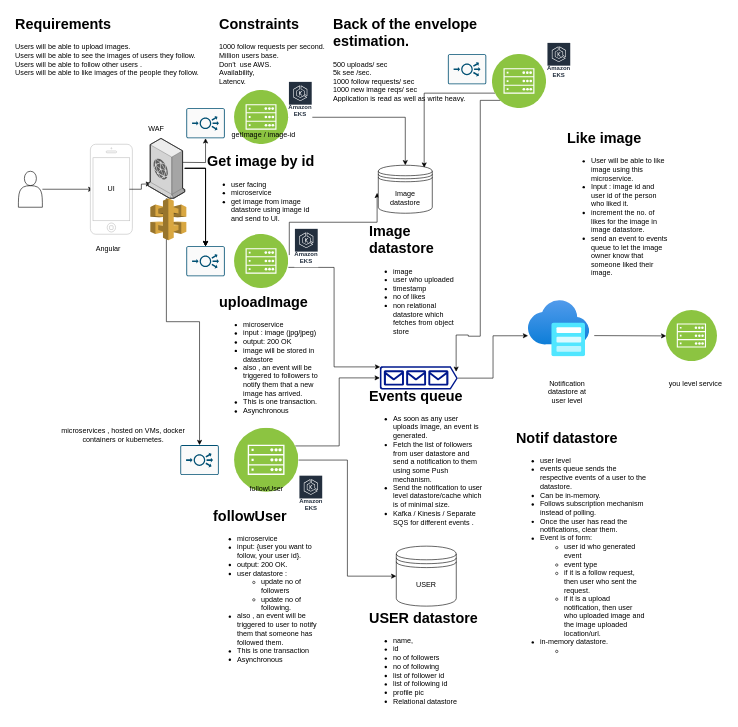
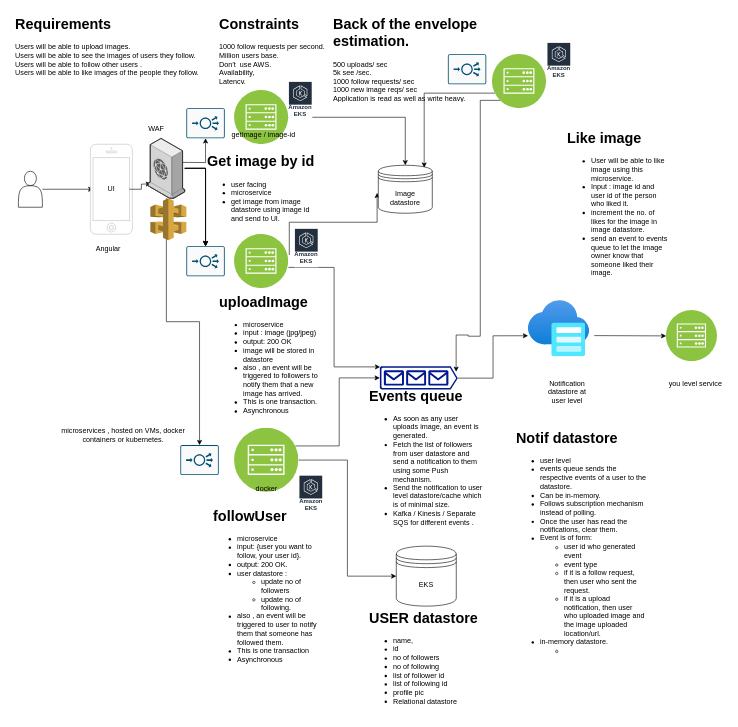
node "Image datastore image user who uploaded timestamp no of likes non relational datastore which fetches from object store": removed
node "followUser": label "followUser" -> "docker"
node "USER": label "USER" -> "EKS"
